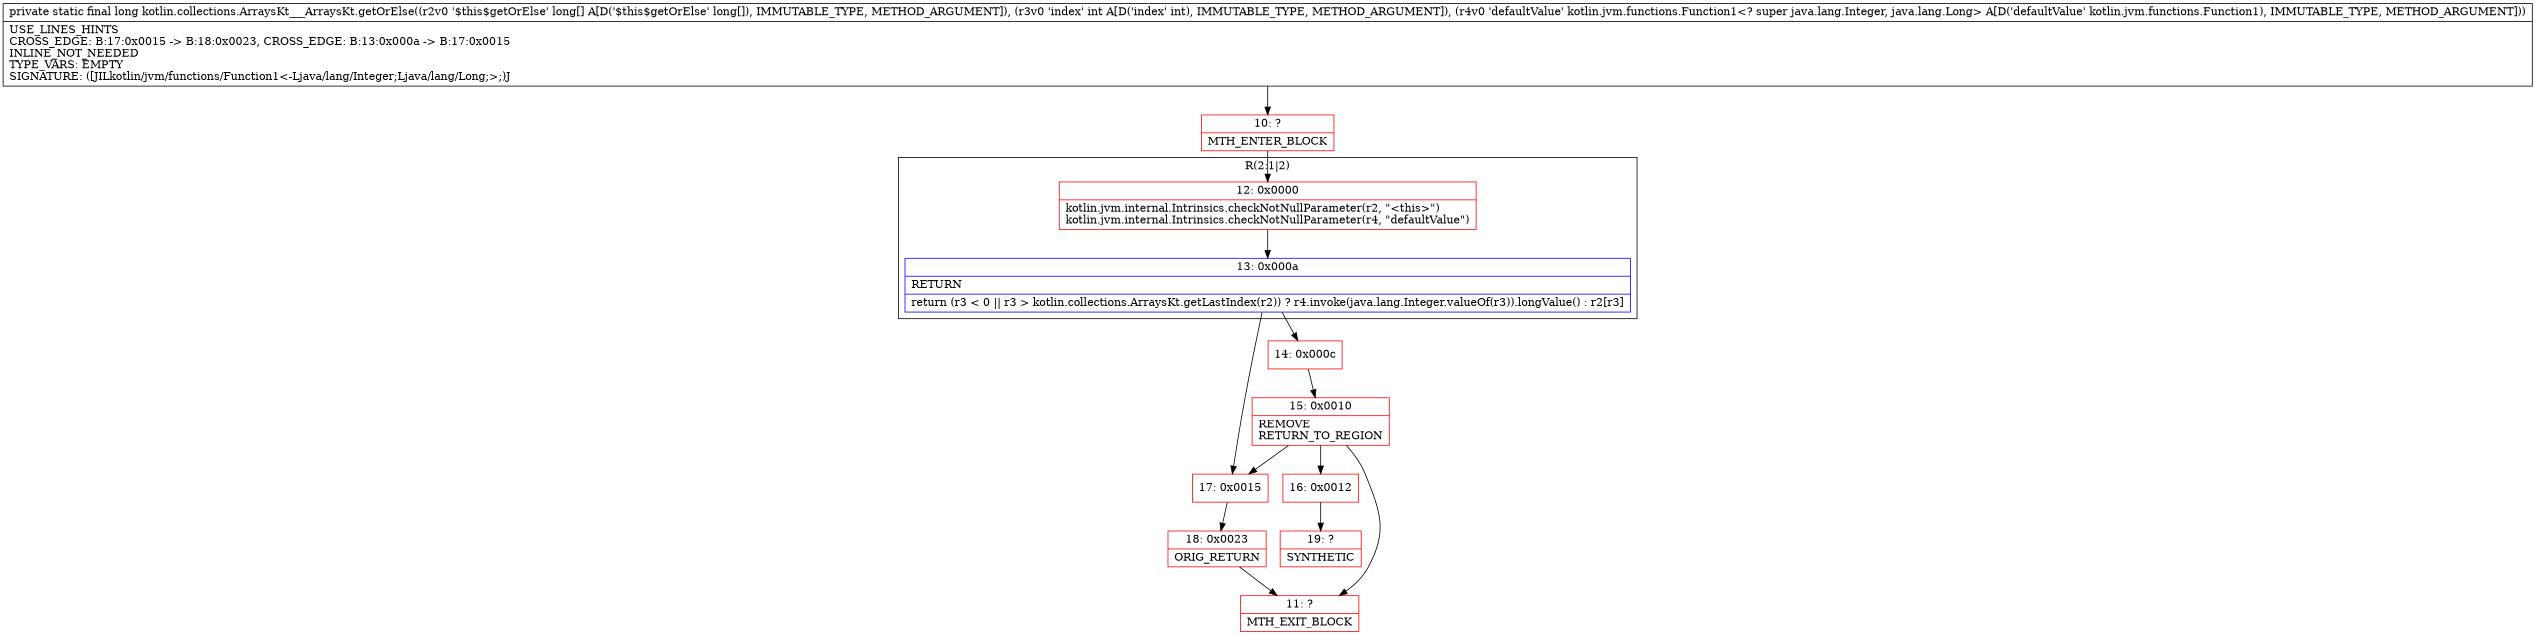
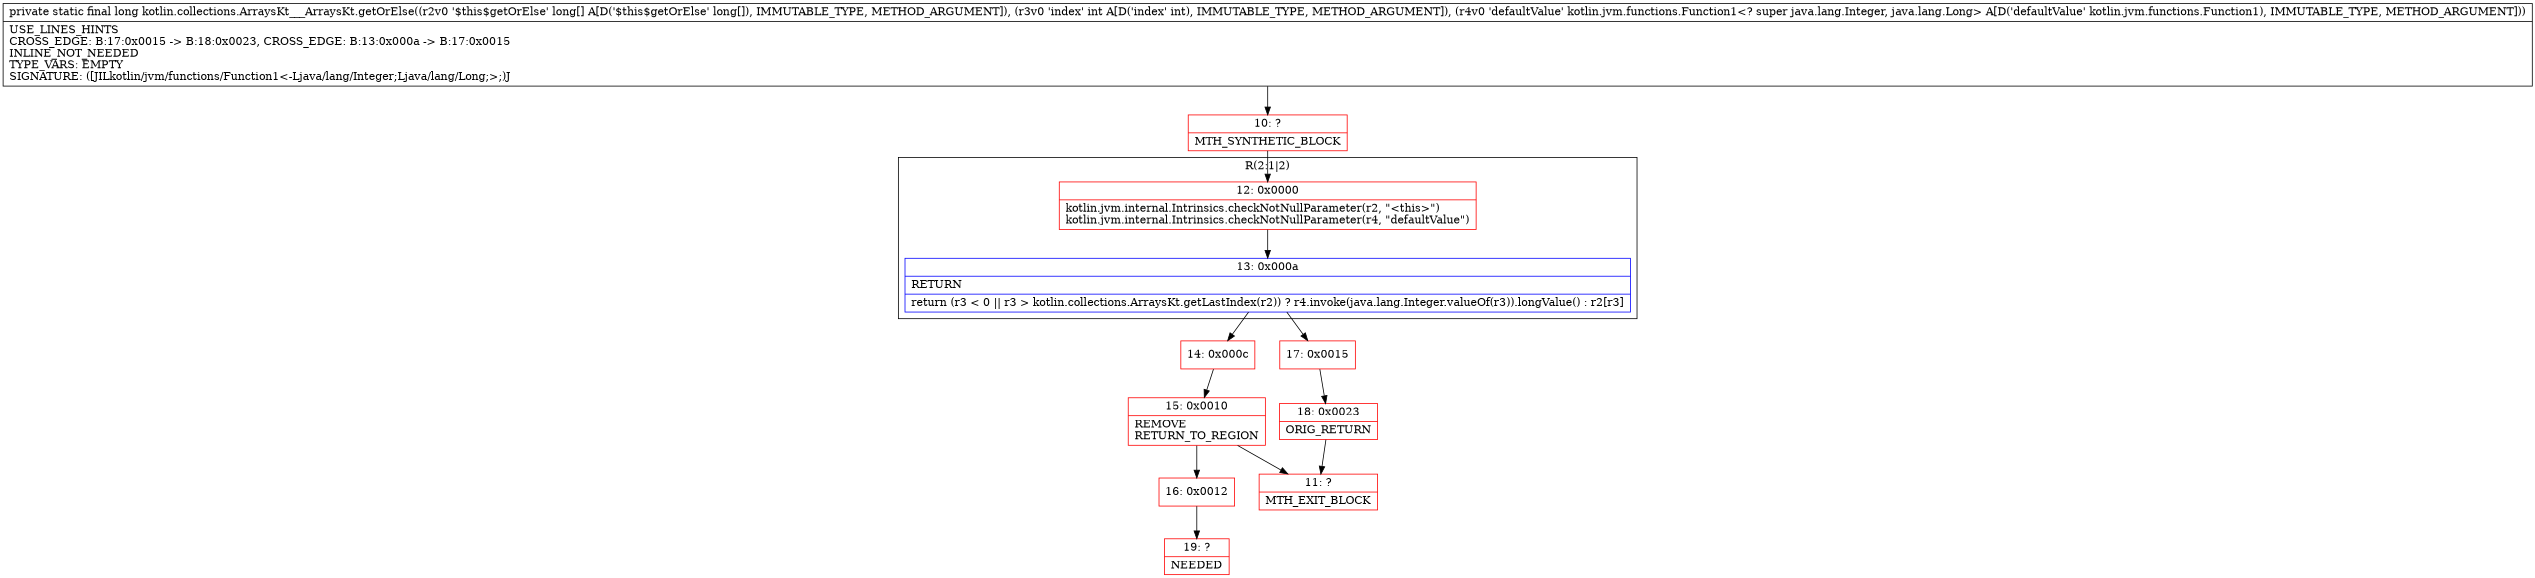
node "10: ?": text "MTH_ENTER_BLOCK" -> "MTH_SYNTHETIC_BLOCK"
edge "15: 0x0010" -> "17: 0x0015": removed
node "19: ?": text "SYNTHETIC" -> "NEEDED"
